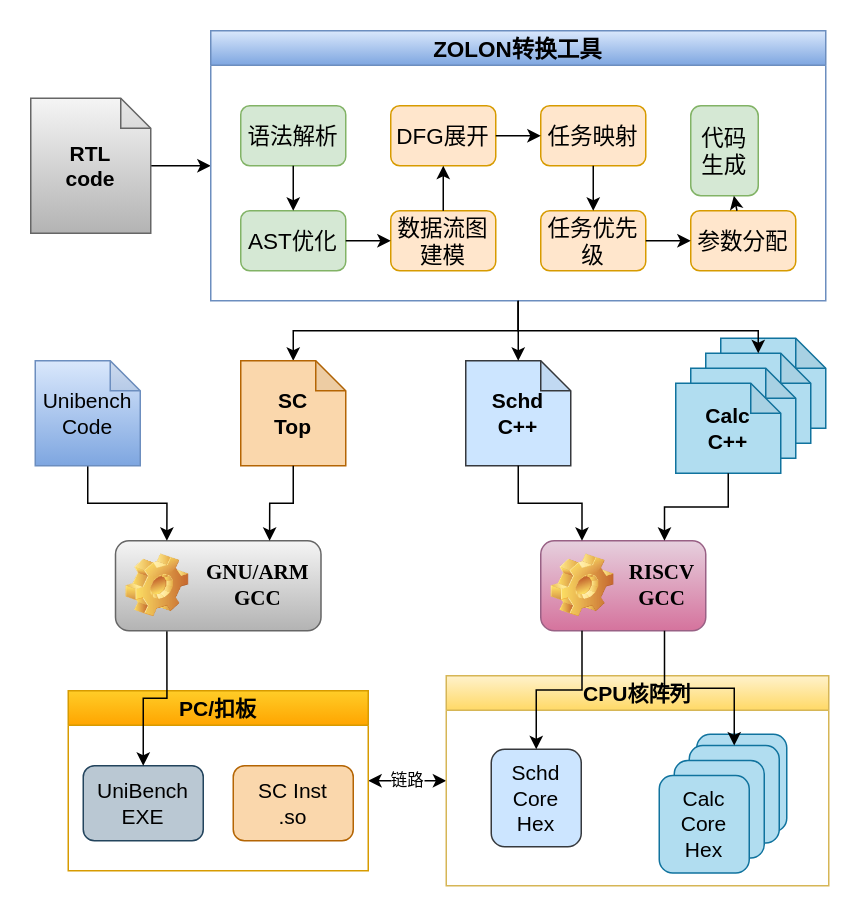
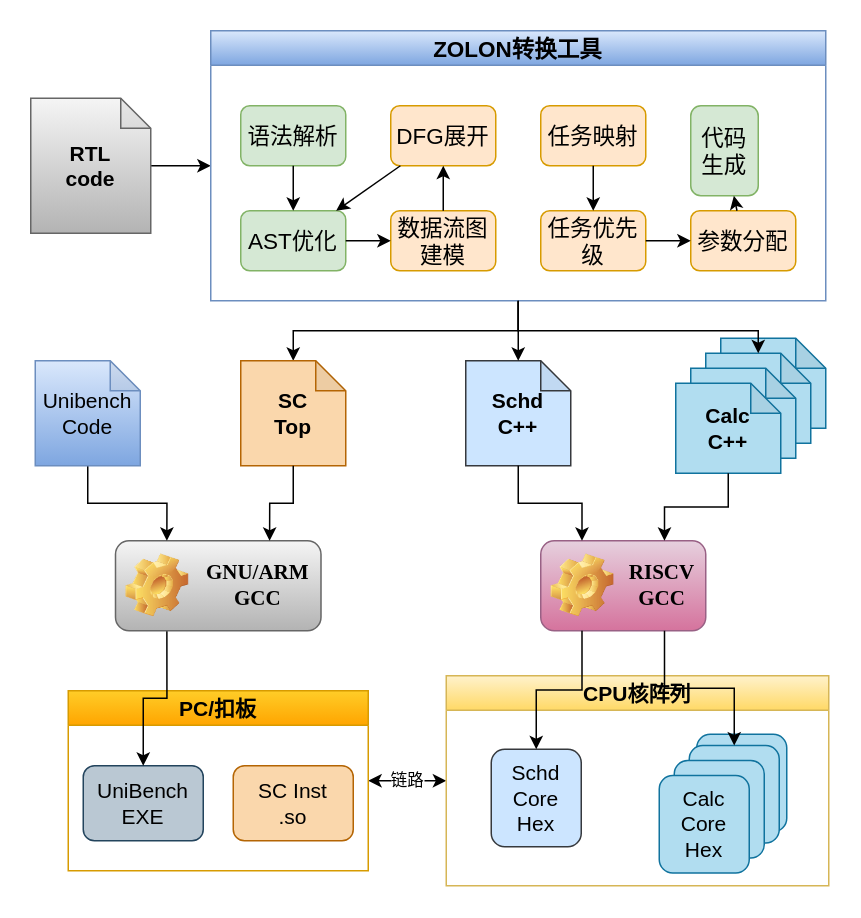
edge "DFG展开" -> "任务映射": now "DFG展开" -> "AST优化"
